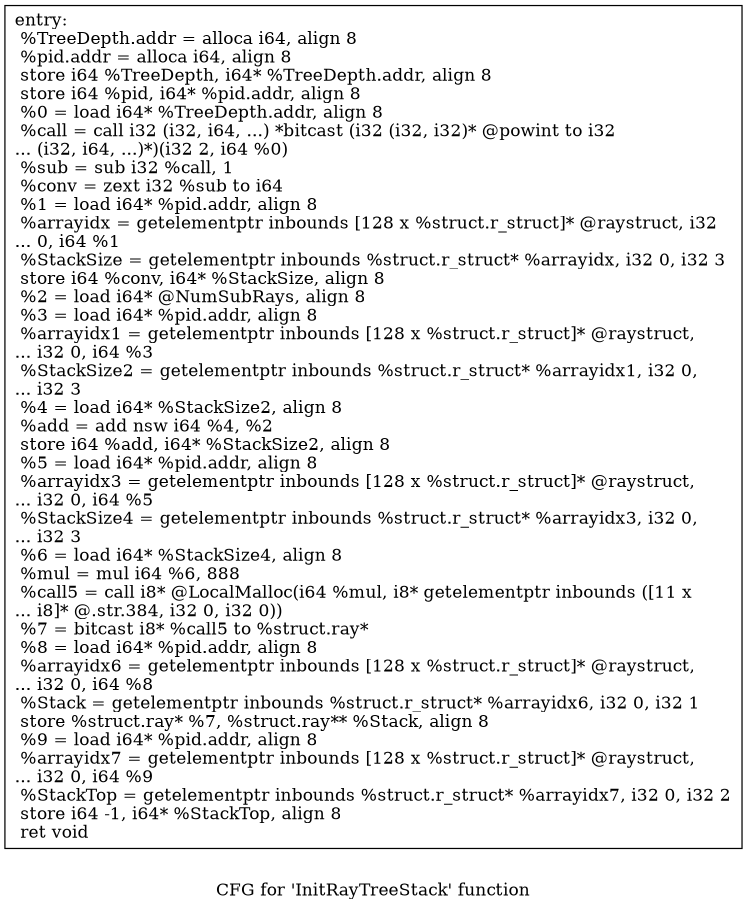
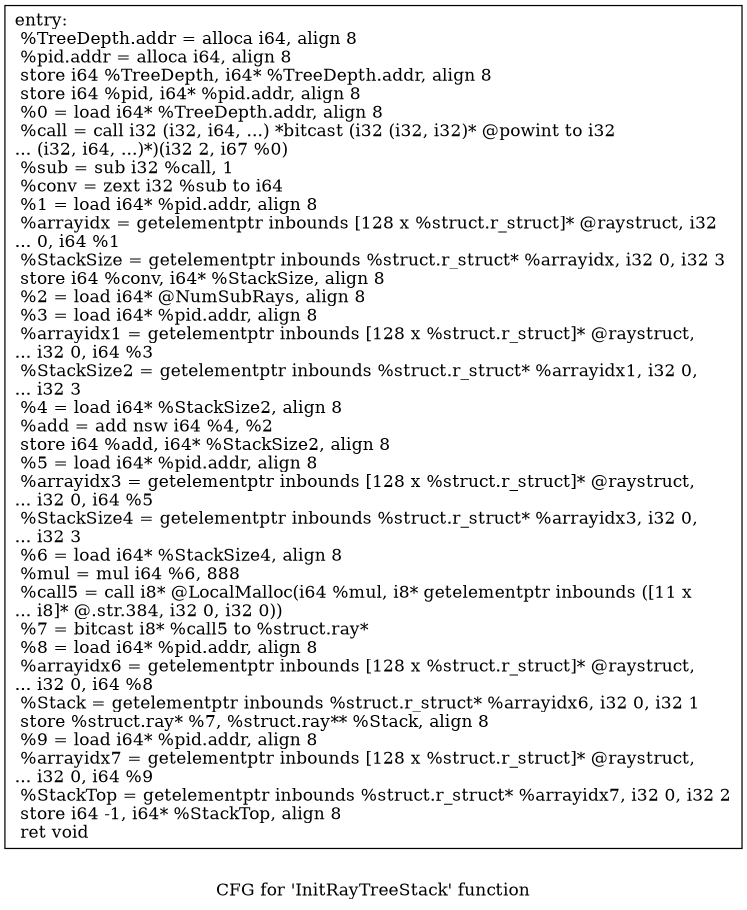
node "entry:": text "... (i32, i64, ...)*)(i32 2, i64 %0)" -> "... (i32, i64, ...)*)(i32 2, i67 %0)"
